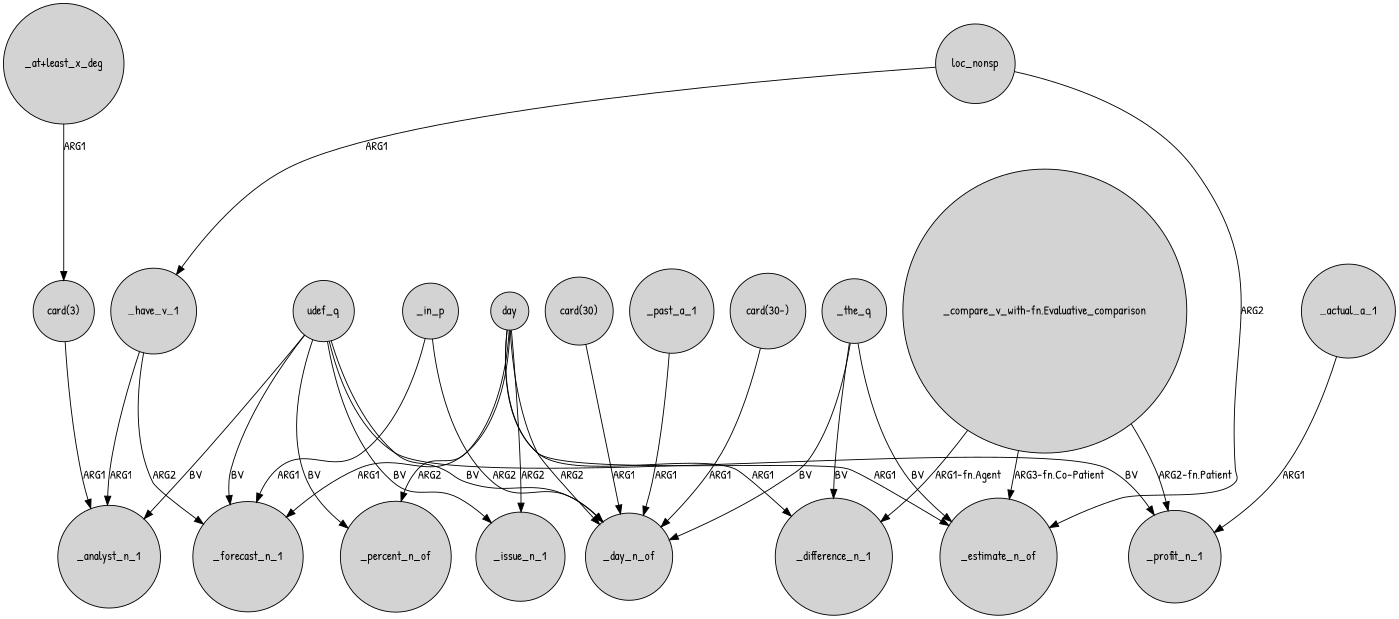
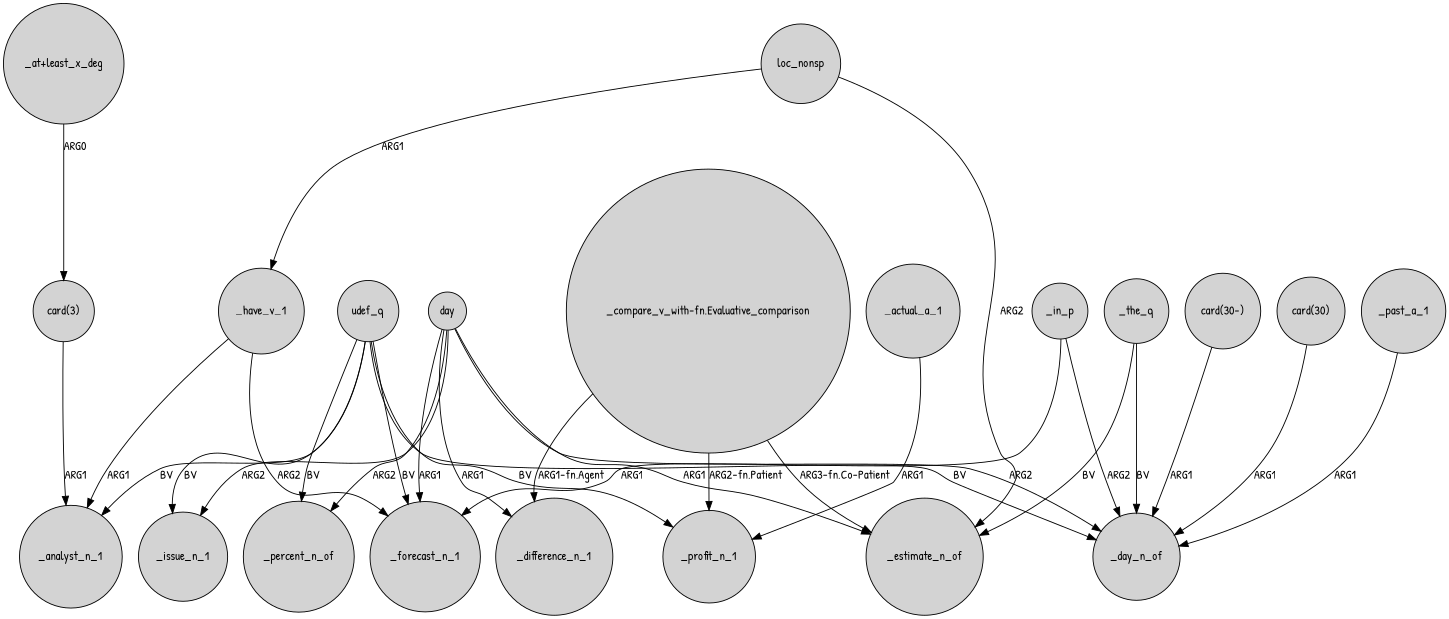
edge "_at+least_x_deg" -> "card(3)": label "ARG1" -> "ARG0"
edge "_the_q" -> "_difference_n_1": removed, label "BV"
